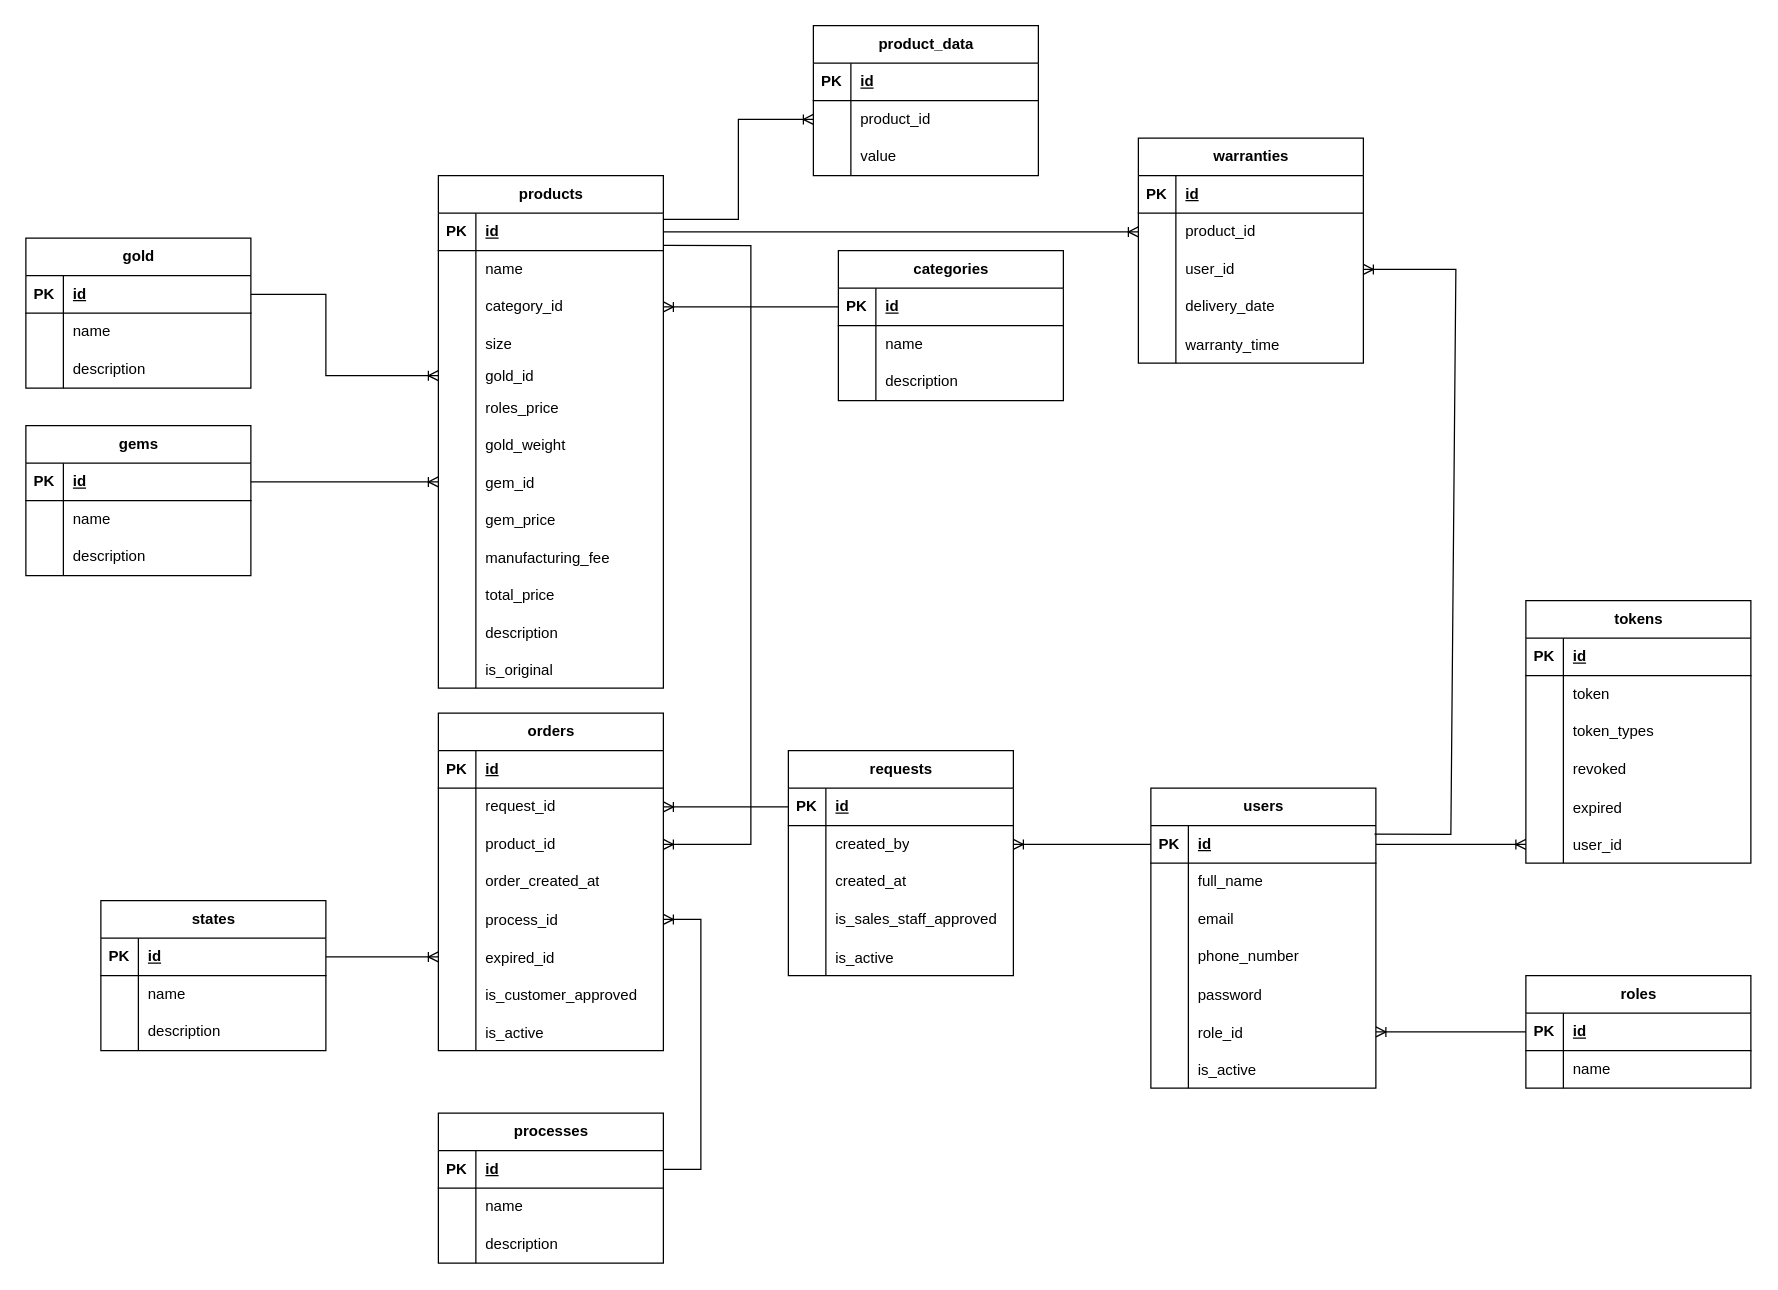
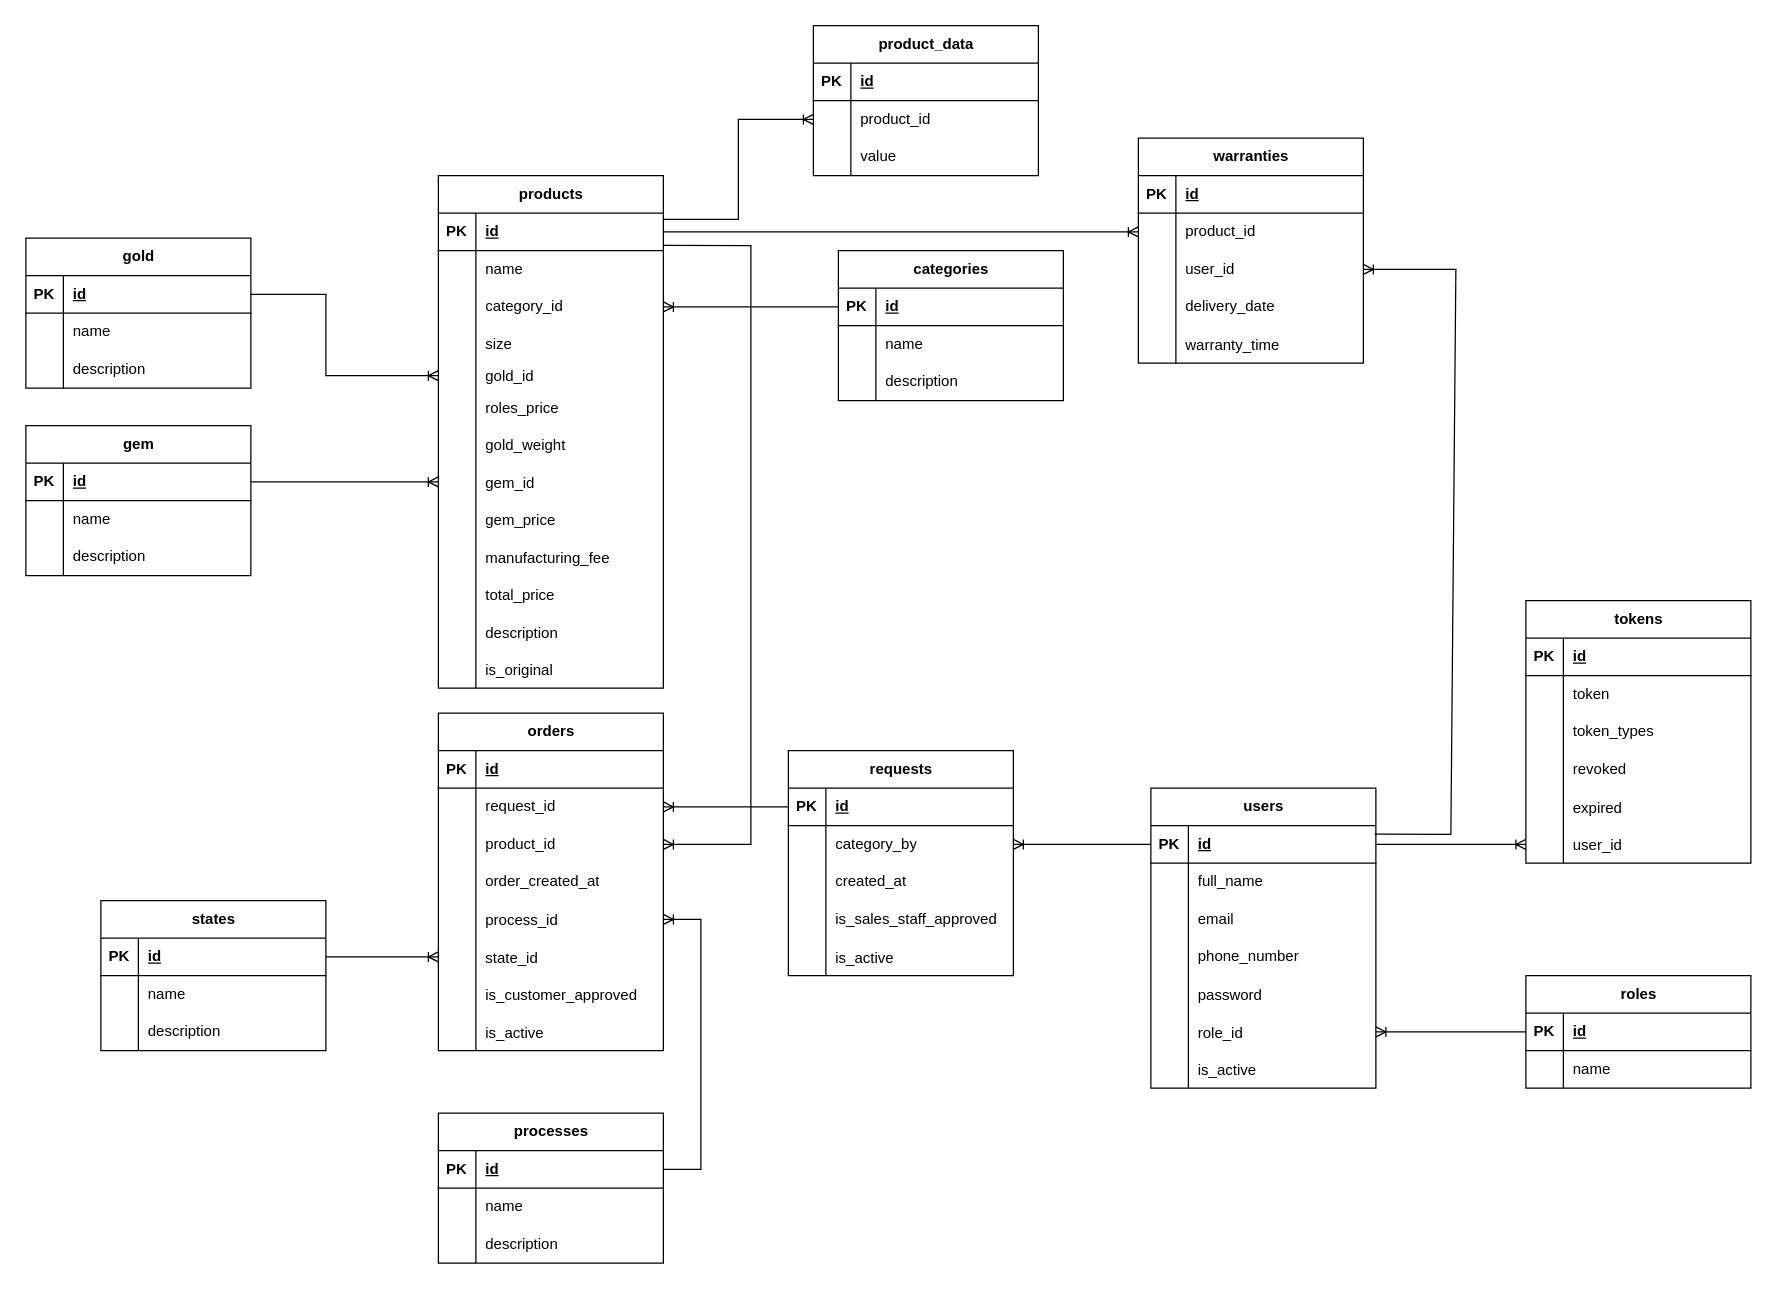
node "gems": label "gems" -> "gem"
node "created_by": label "created_by" -> "category_by"
node "expired_id": label "expired_id" -> "state_id"
